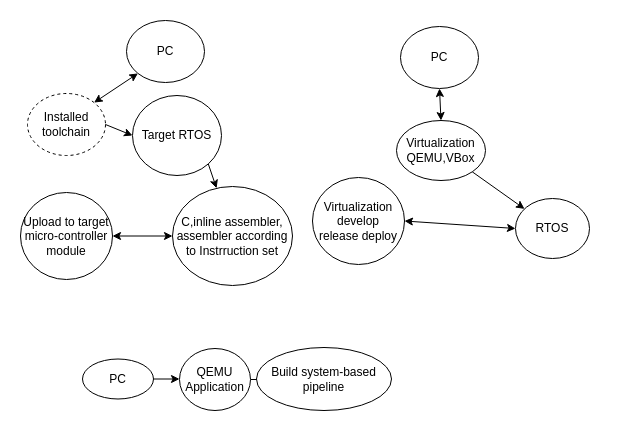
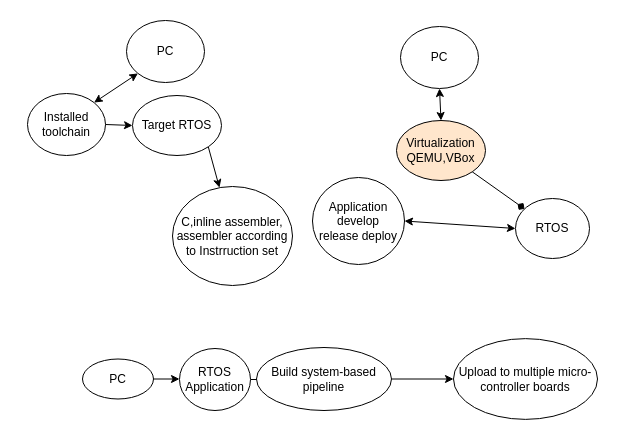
node "Installed toolchain": style dashed -> solid
node "Target RTOS": size 89x80 -> 89x60
node "Virtualization QEMU,VBox": fillcolor #ffffff -> #ffe6cc
edge "Virtualization QEMU,VBox" -> "RTOS": arrowhead classic -> diamond
node "Virtualization develop release deploy": label "Virtualization develop release deploy" -> "Application develop release deploy"
node "Upload to target micro-controller module": removed
edge "Upload to target micro-controller module" -- "C,inline assembler, assembler according to Instrruction set": removed
edge "Build system-based pipeline" -> "Upload to multiple micro-controller boards": added
node "Upload to multiple micro-controller boards": added
node "QEMU Application": label "QEMU Application" -> "RTOS Application"
